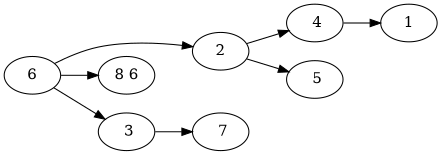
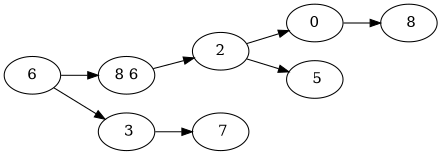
node "4": label "4" -> "0"
node "1": label "1" -> "8"
edge "6" -> "2": now "8 6" -> "2"
